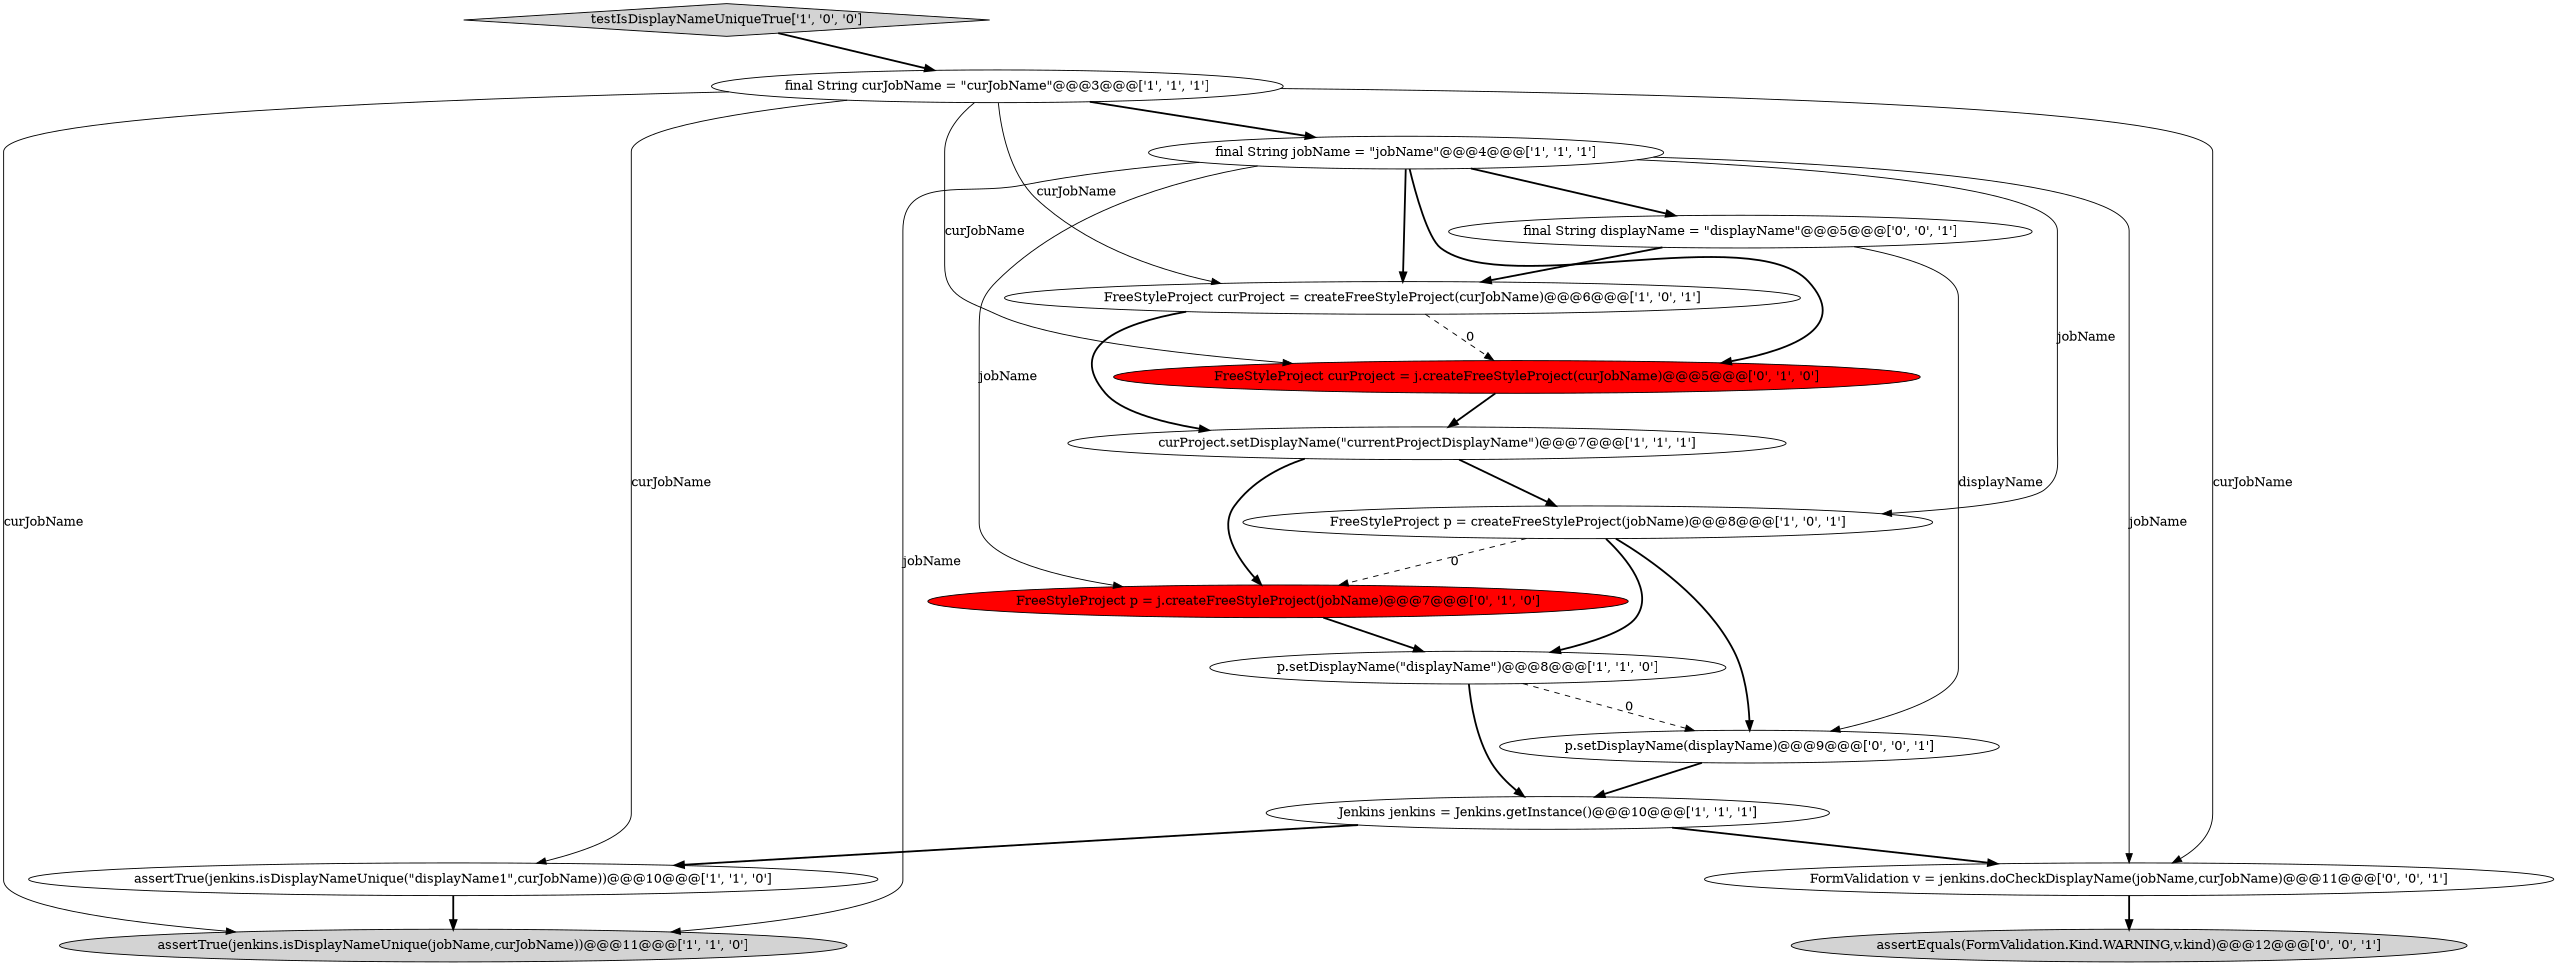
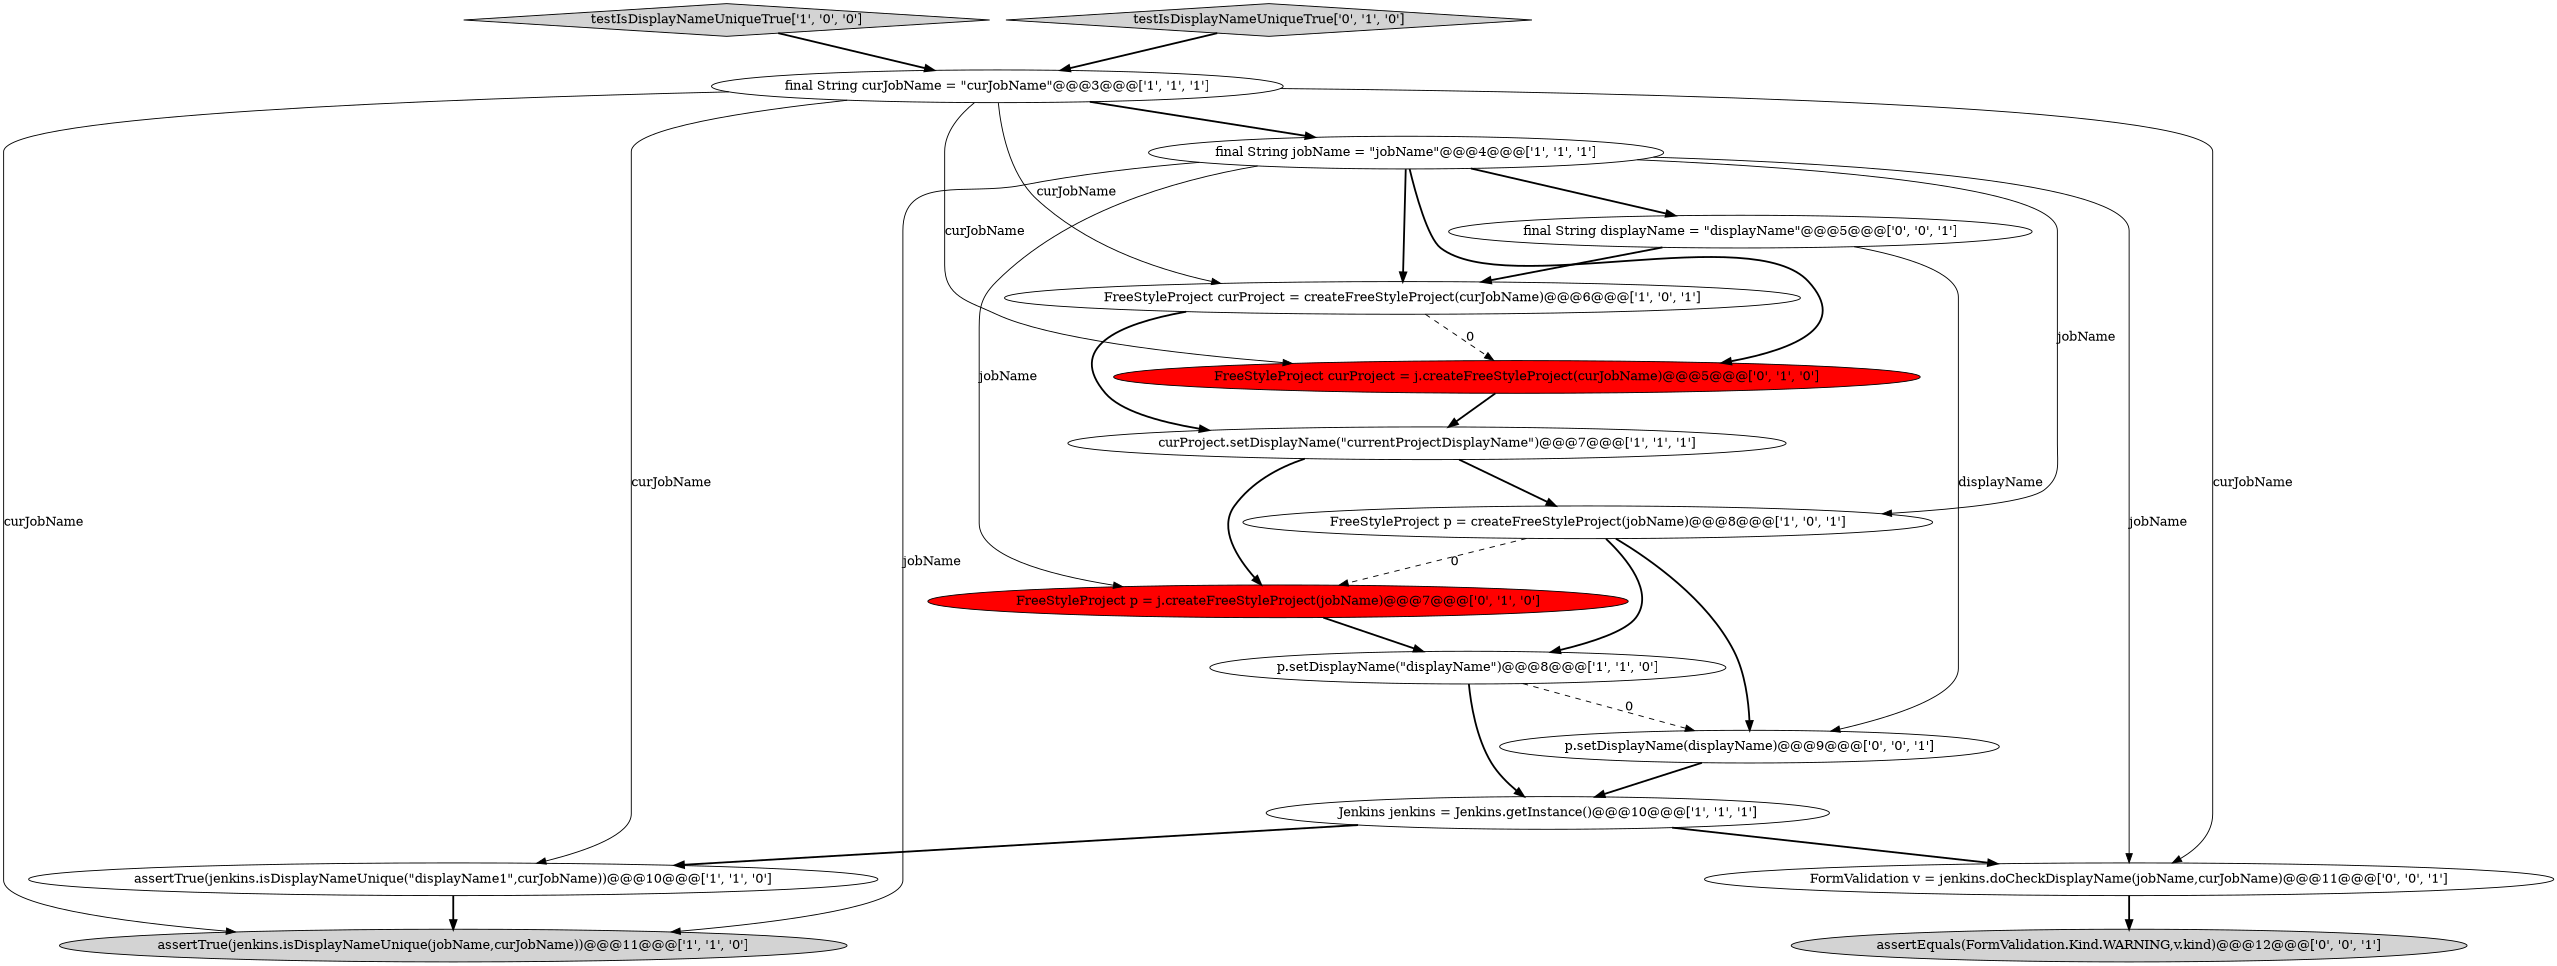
node "testIsDisplayNameUniqueTrue['0', '1', '0']": added
